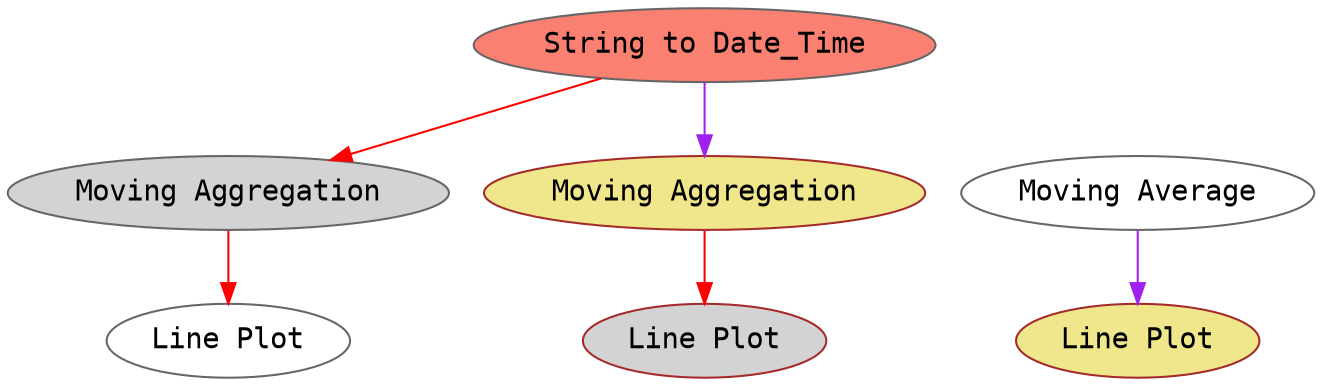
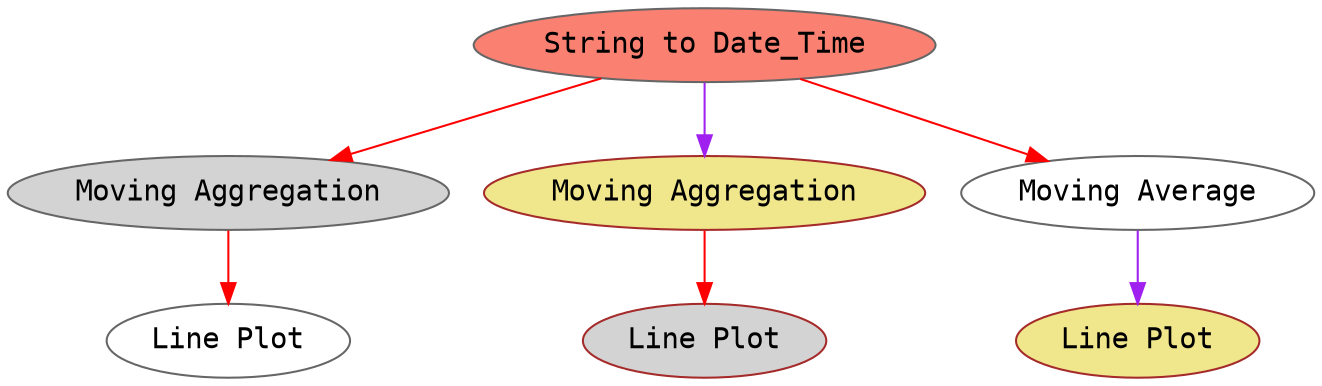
edge "String to Date_Time" -> "Moving Average": added
